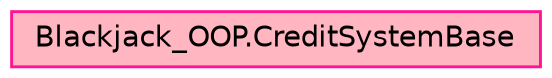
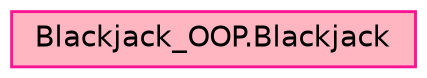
node "Blackjack_OOP.CreditSystemBase": label "Blackjack_OOP.CreditSystemBase" -> "Blackjack_OOP.Blackjack"
